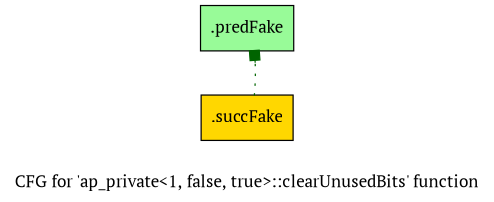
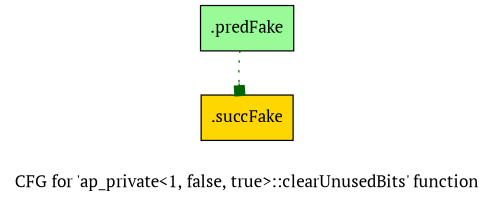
edge ".succFake" -> ".predFake": reversed
